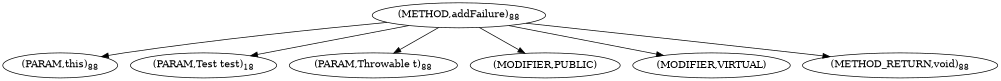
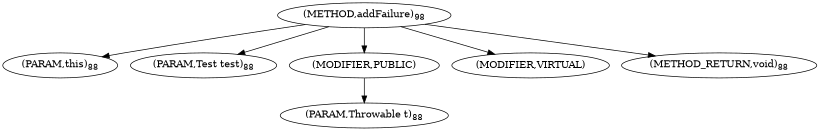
node "(METHOD,addFailure)": text "88" -> "98"
edge "(METHOD,addFailure)" -> "(PARAM,Throwable t)": now "(MODIFIER,PUBLIC)" -> "(PARAM,Throwable t)"
node "(PARAM,Test test)": text "18" -> "88"
